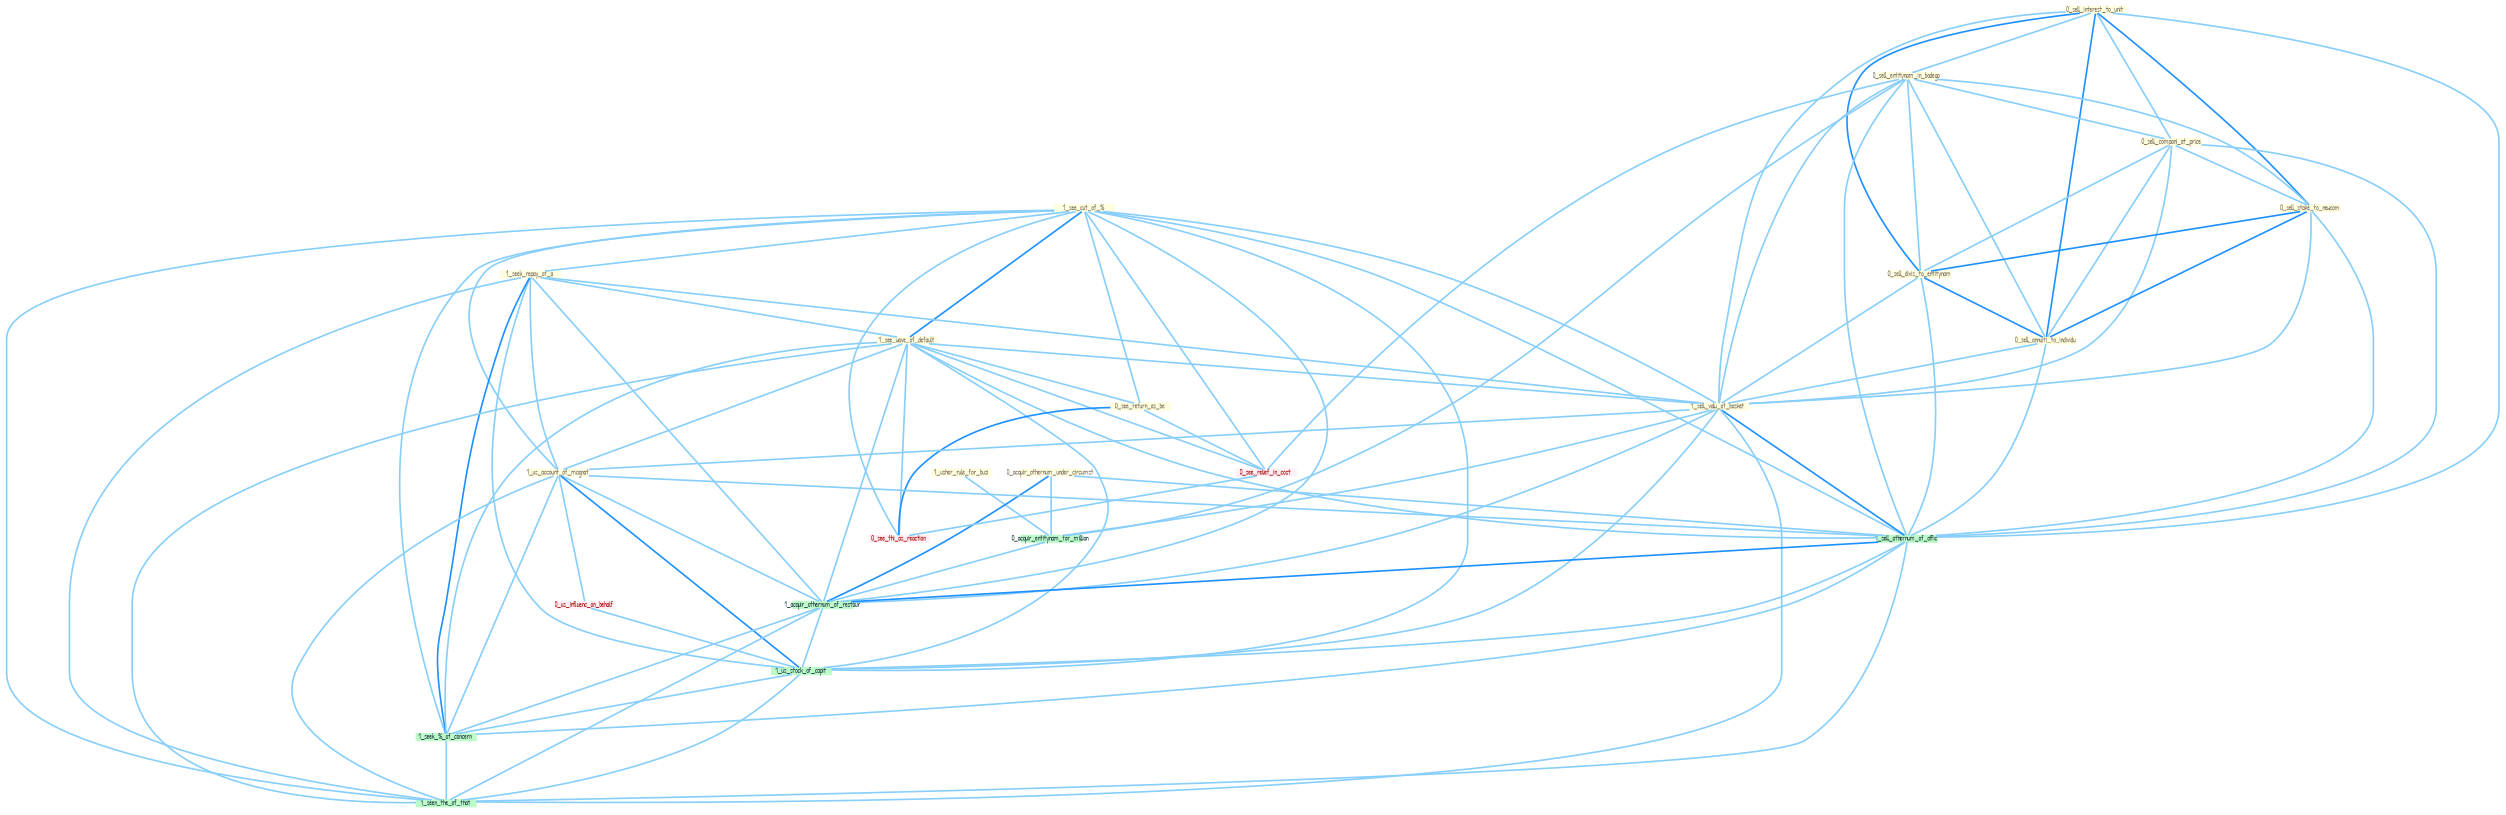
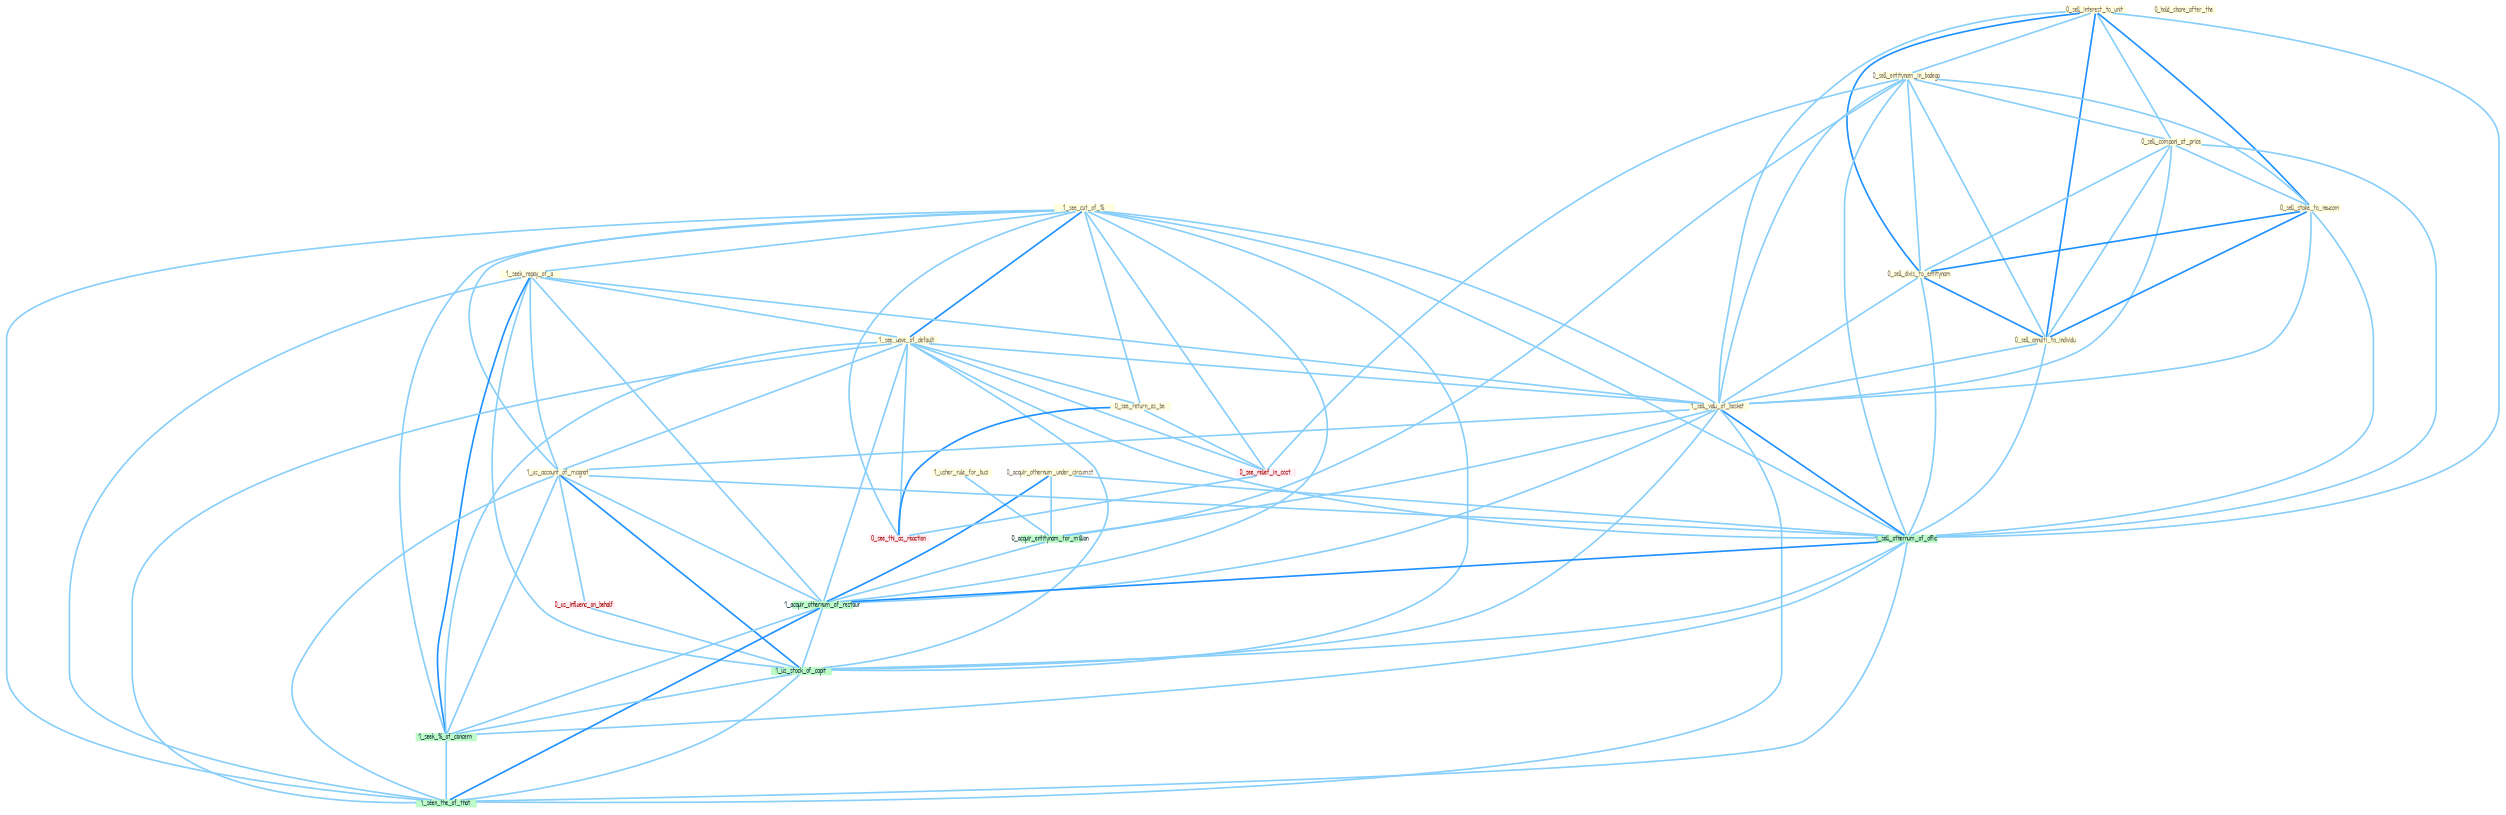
node "0_hold_share_after_the": added
edge "1_acquir_othernum_of_restaur" -- "1_seen_the_of_that": color #87cefa -> #1e90ff
